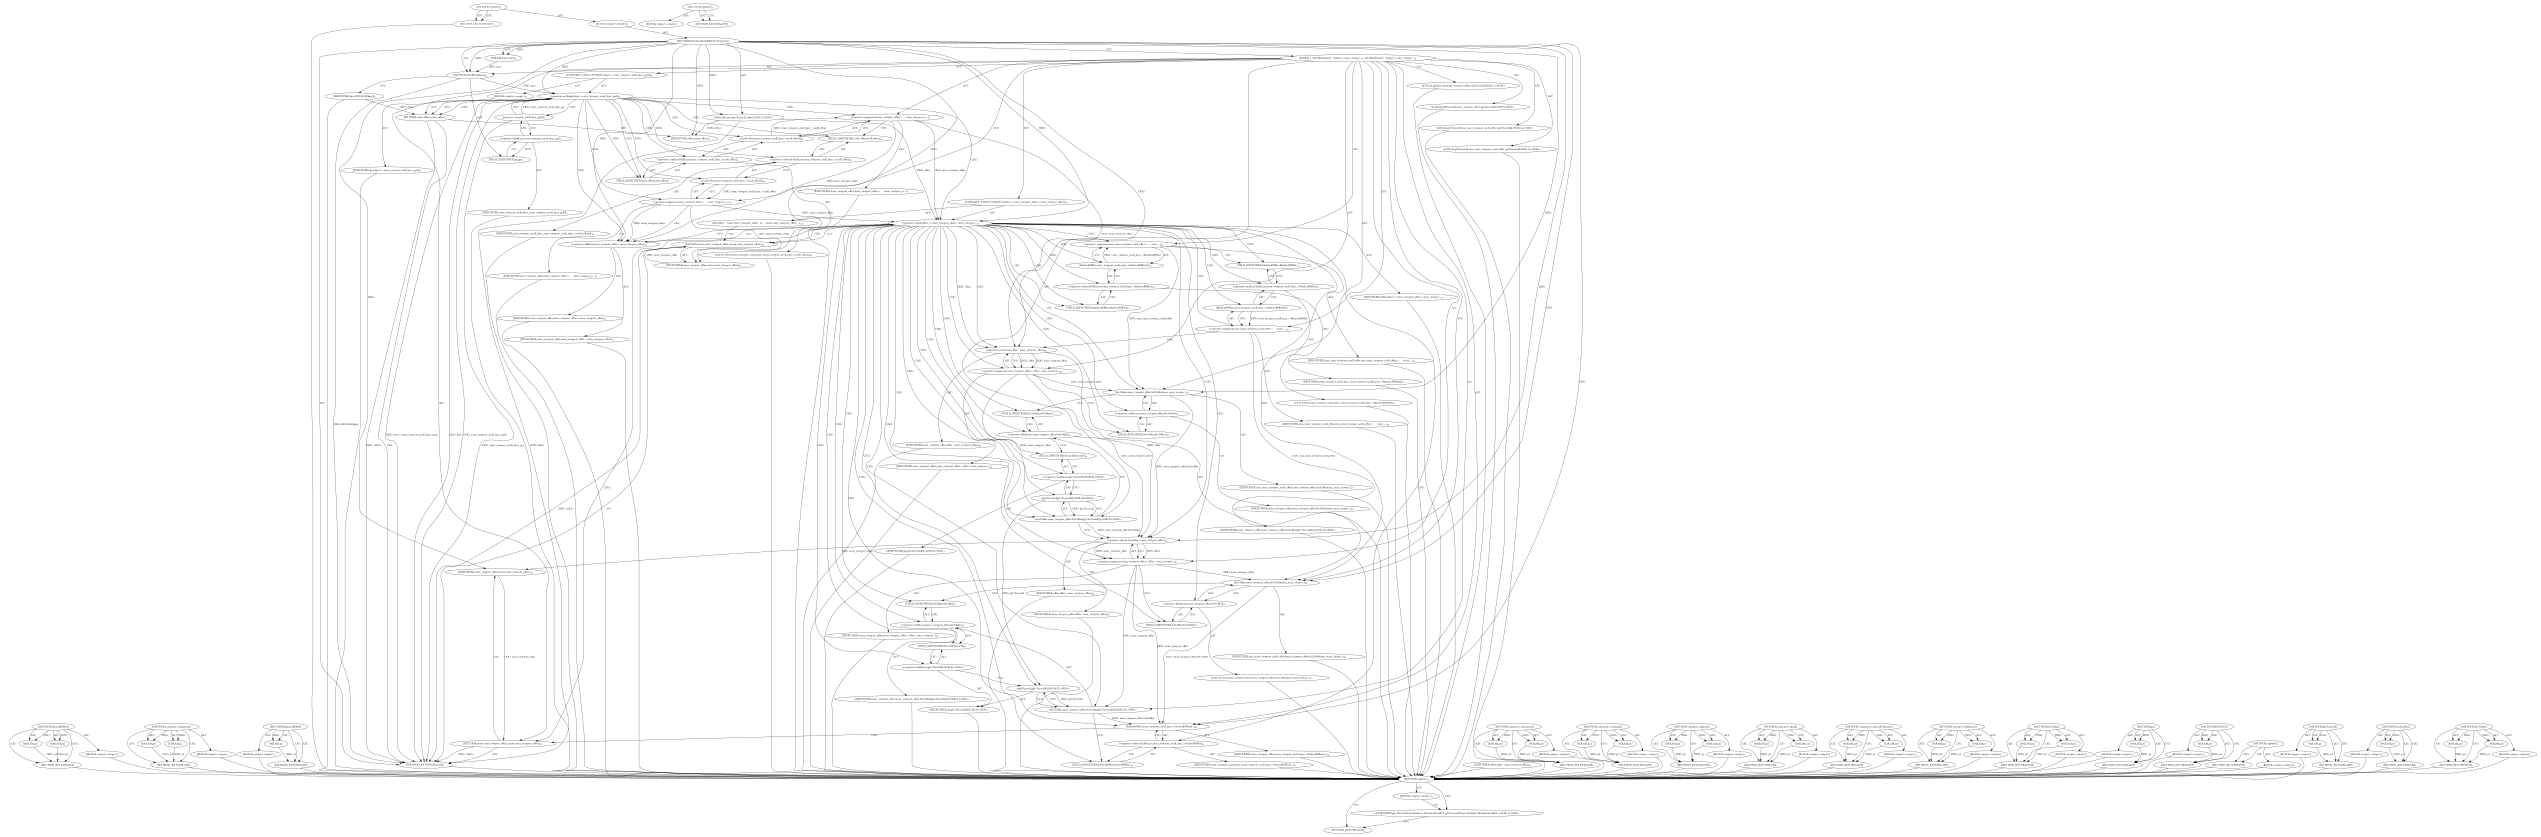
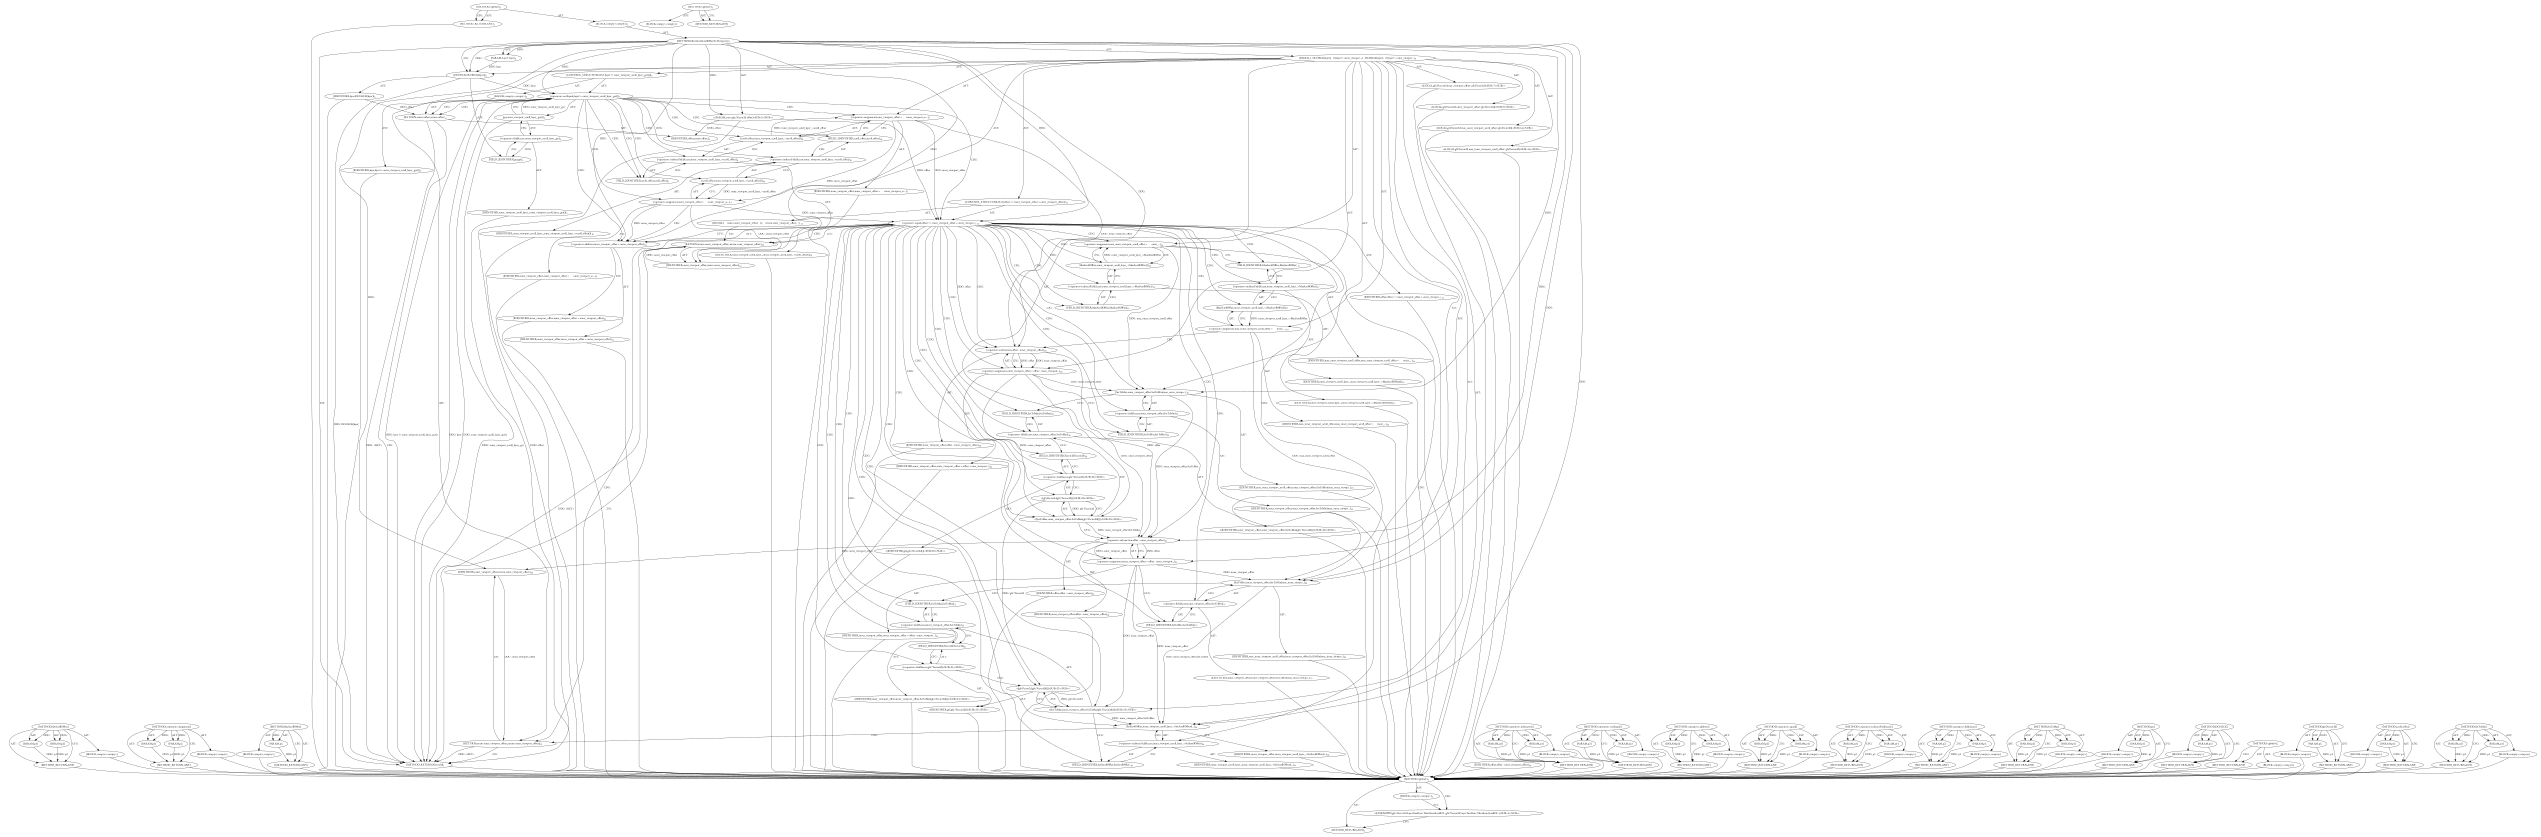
edge "(METHOD,DistributeScrollOffsetToViewports)" -> "(IDENTIFIER,offset,return offset;)": removed, label "DDG:"
